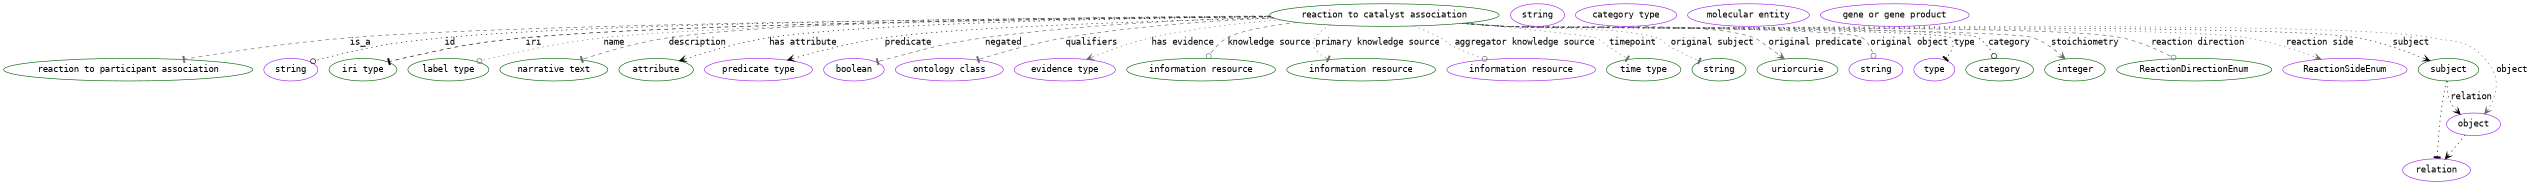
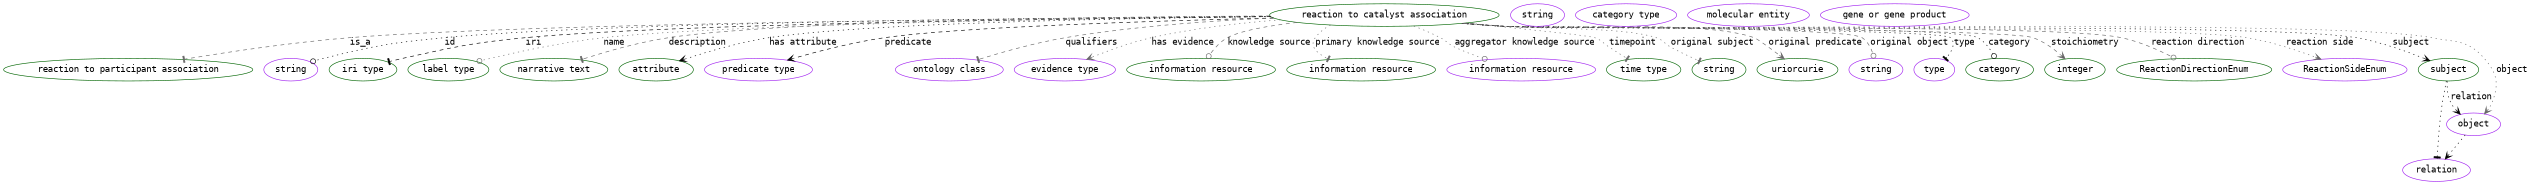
edge "reaction to catalyst association" -> "predicate type": style dotted -> dashed
node "boolean": removed
